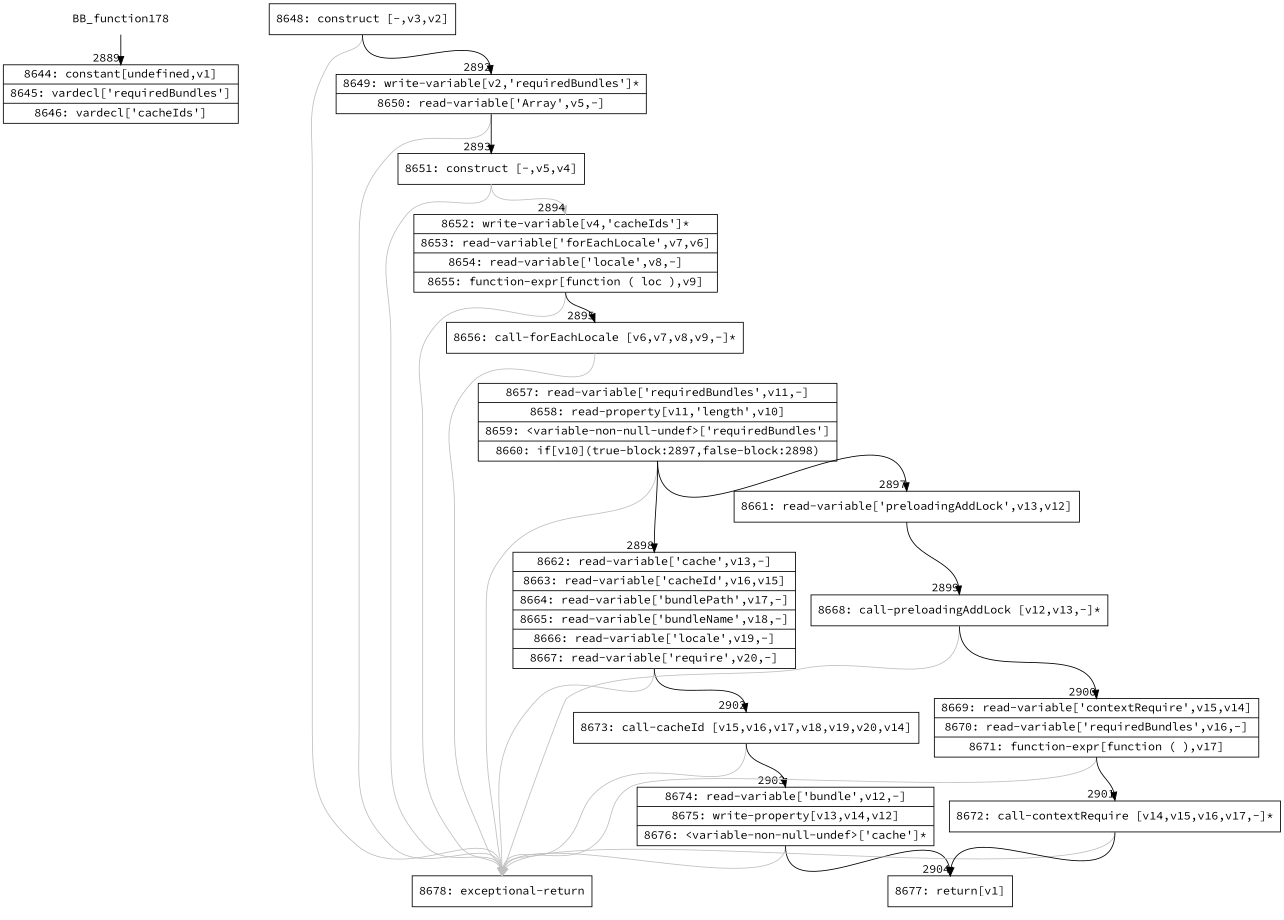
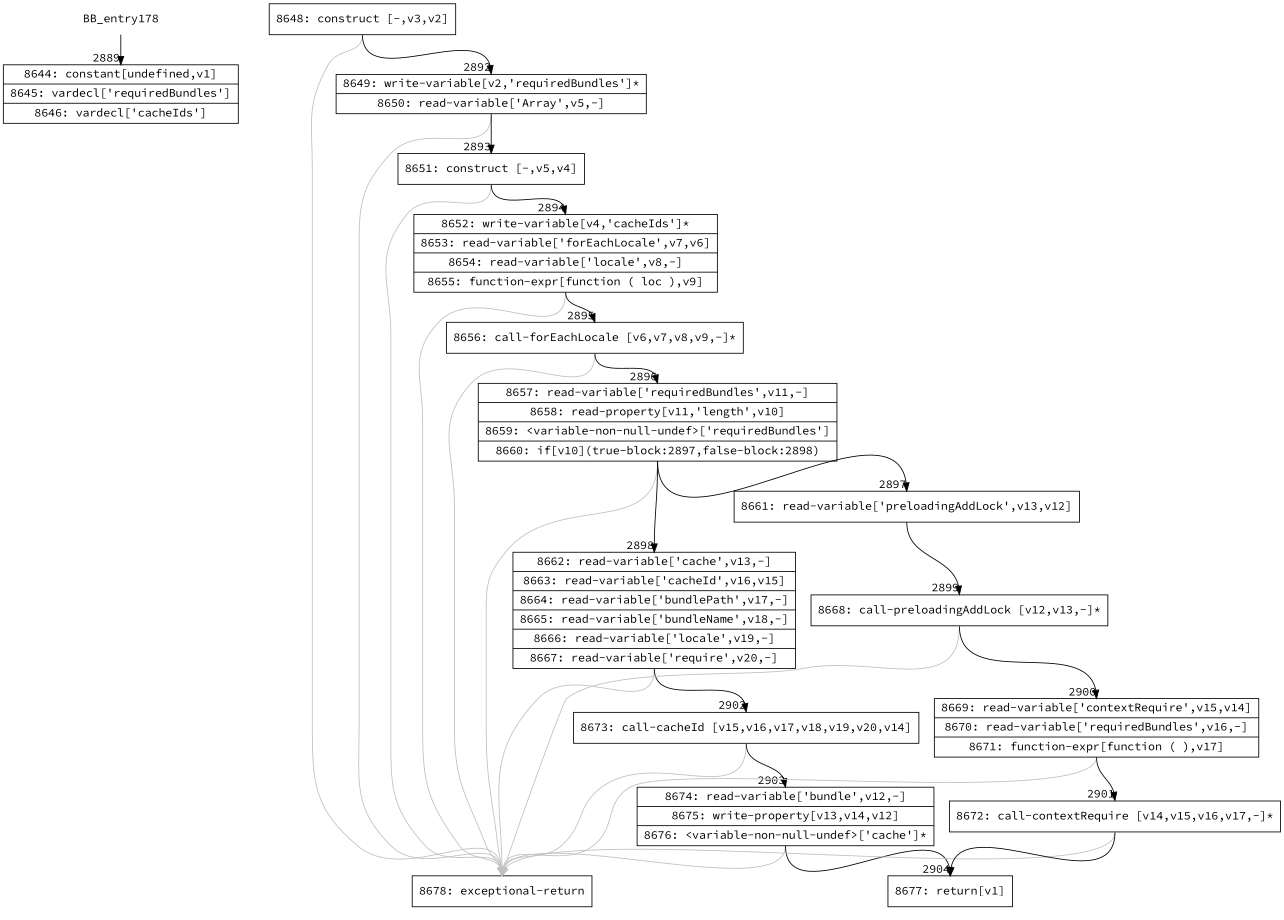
node "BB_function178": label "BB_function178" -> "BB_entry178"
edge "8651: construct [-,v5,v4]" -> "8652: write-variable[v4,'cacheIds']*": color gray -> black
edge "8656: call-forEachLocale [v6,v7,v8,v9,-]*" -> "8657: read-variable['requiredBundles',v11,-]": added
